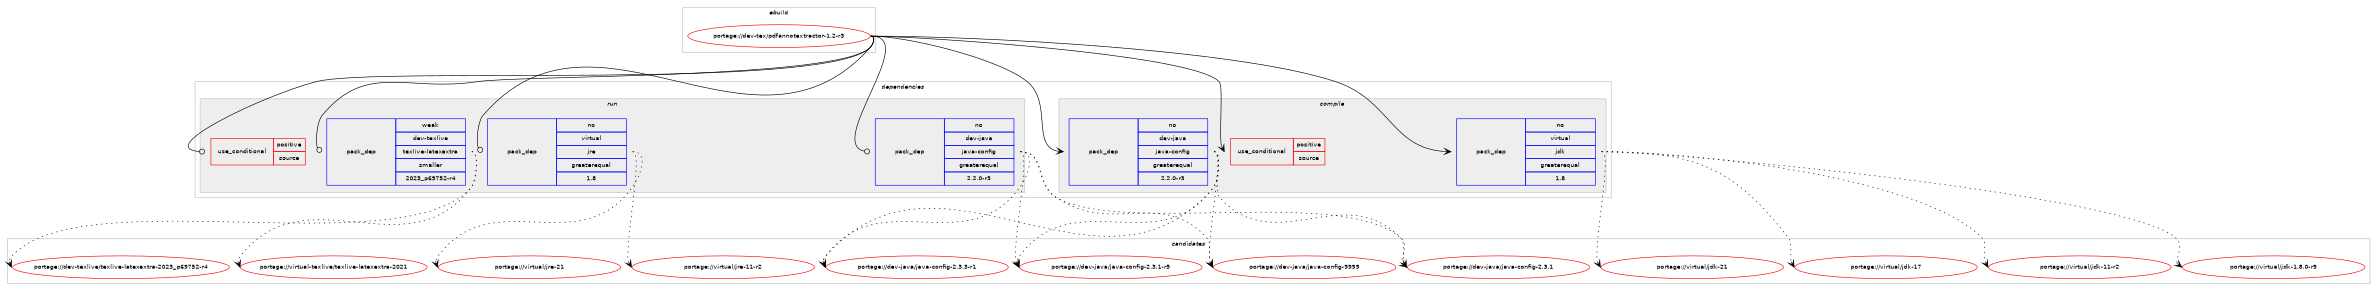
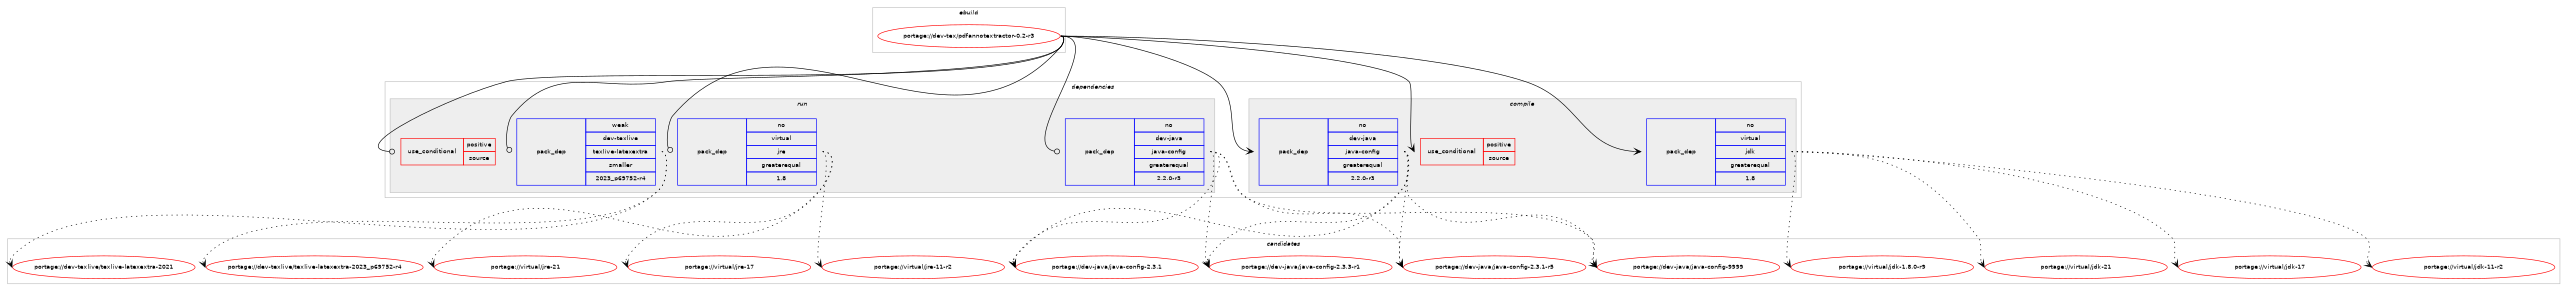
node "portage://dev-tex/pdfannotextractor-1.2-r3": label "portage://dev-tex/pdfannotextractor-1.2-r3" -> "portage://dev-tex/pdfannotextractor-0.2-r3"
node "portage://virtual-texlive/texlive-latexextra-2021": label "portage://virtual-texlive/texlive-latexextra-2021" -> "portage://dev-texlive/texlive-latexextra-2021"
node "portage://virtual/jre-17": added
